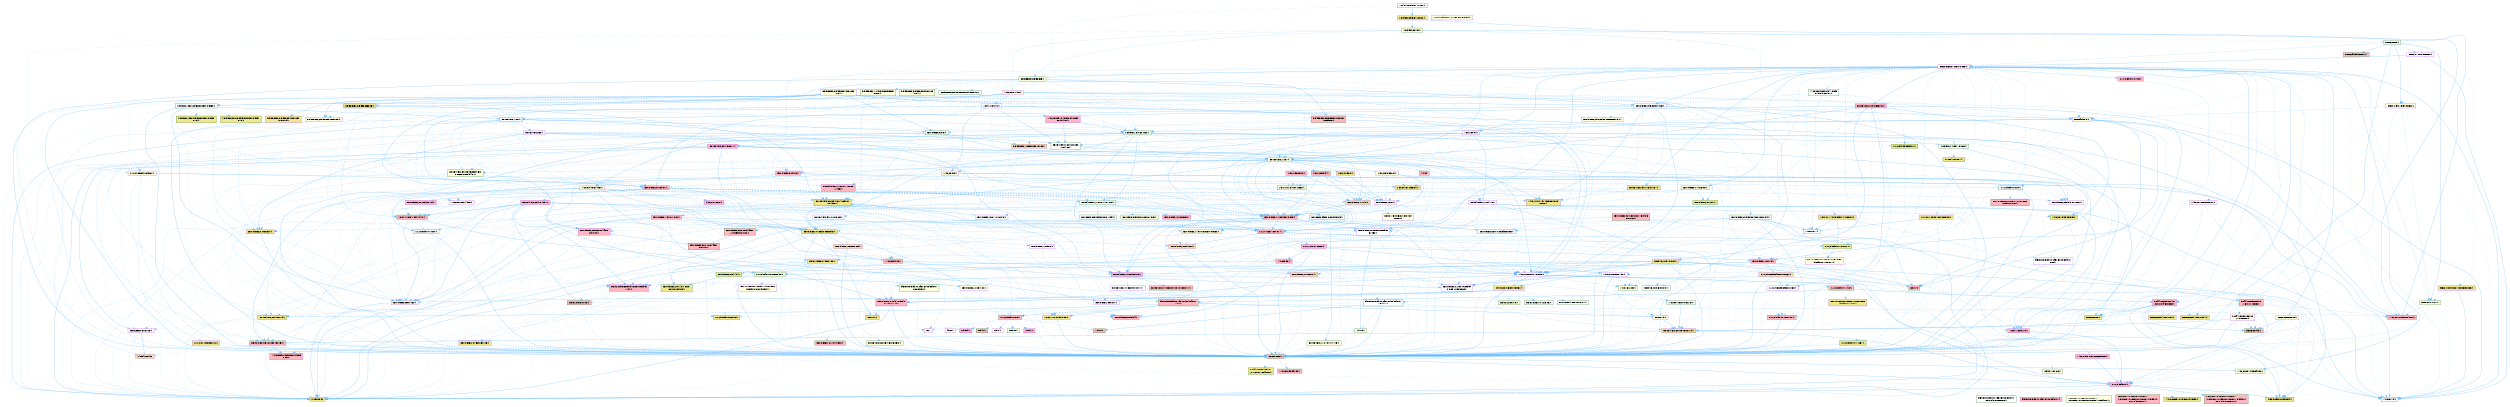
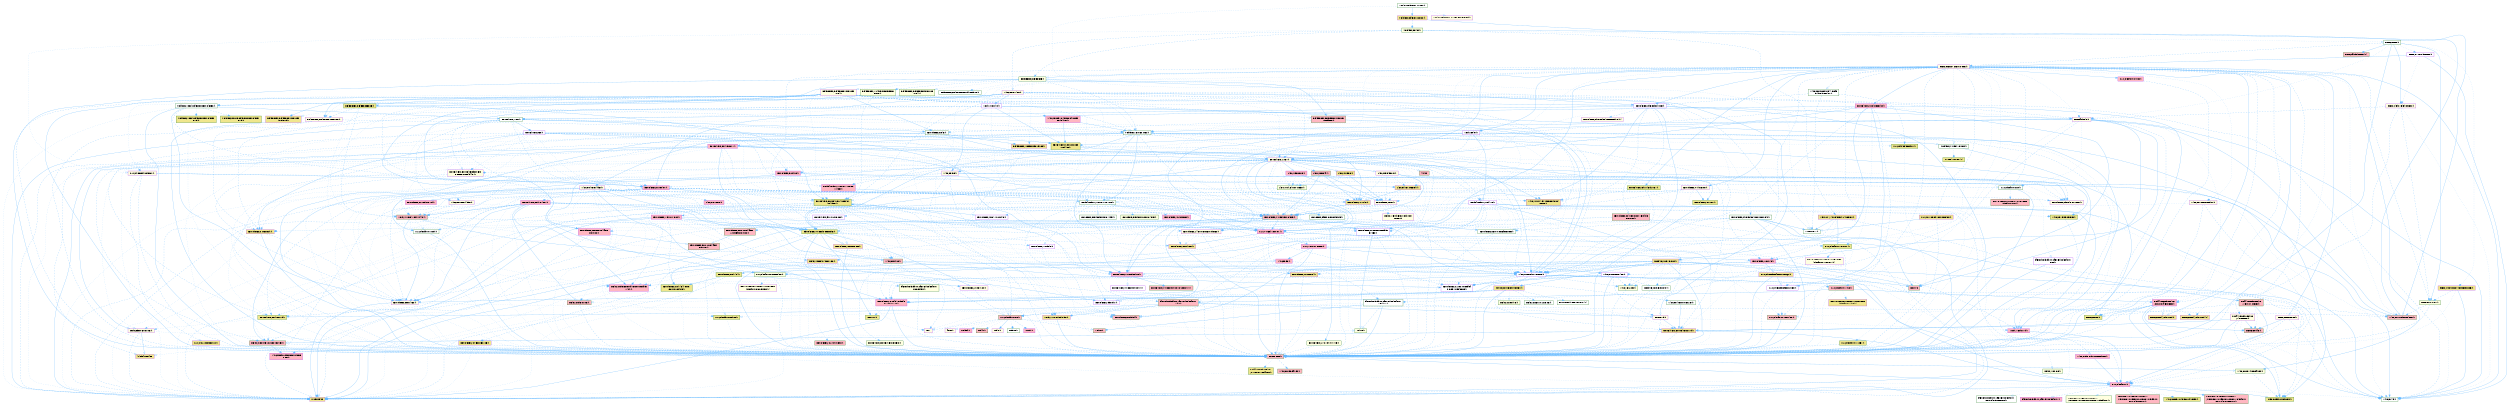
node "Serialization/Structured Archive.h": fillcolor white -> khaki
node "Containers/ContainerElement TypeCompatibility.h": color darkgreen -> purple
